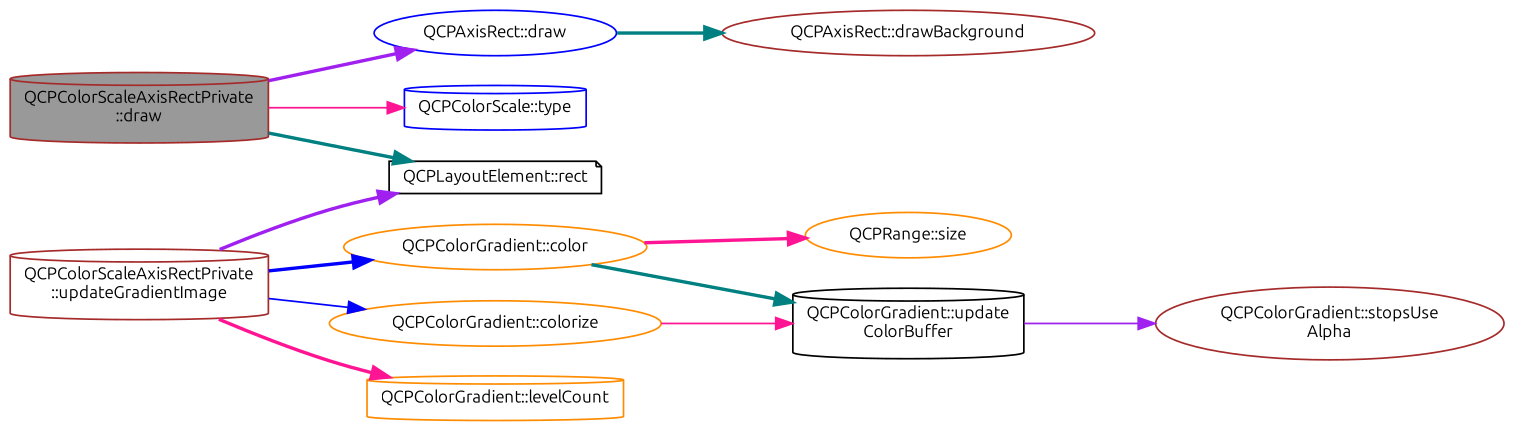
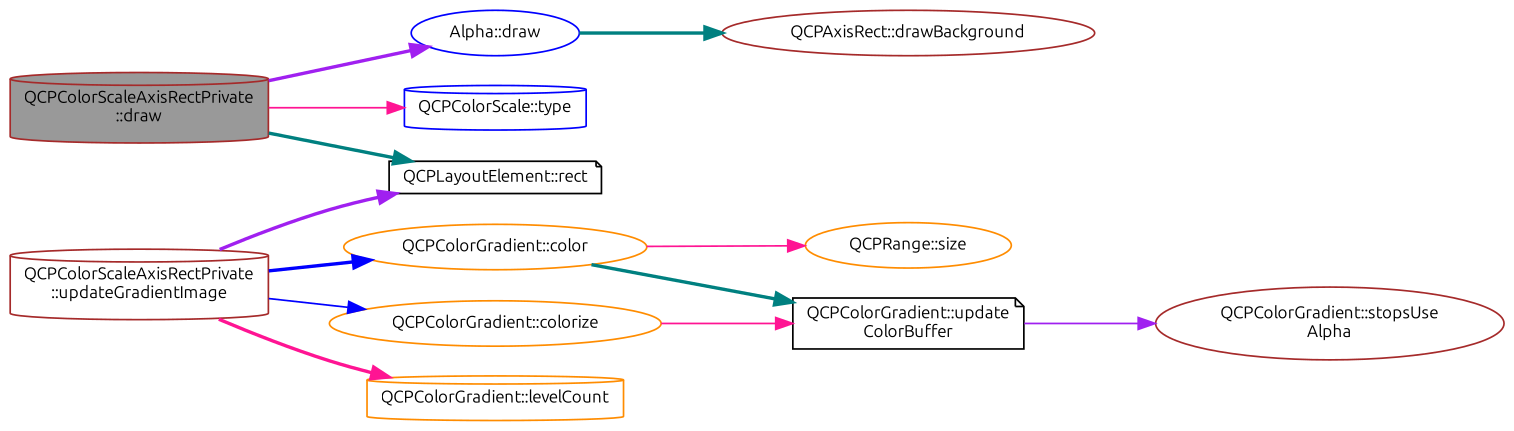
node "QCPAxisRect::draw": label "QCPAxisRect::draw" -> "Alpha::draw"
edge "QCPColorGradient::color" -> "QCPRange::size": style bold -> solid
node "QCPColorGradient::update ColorBuffer": shape cylinder -> note
